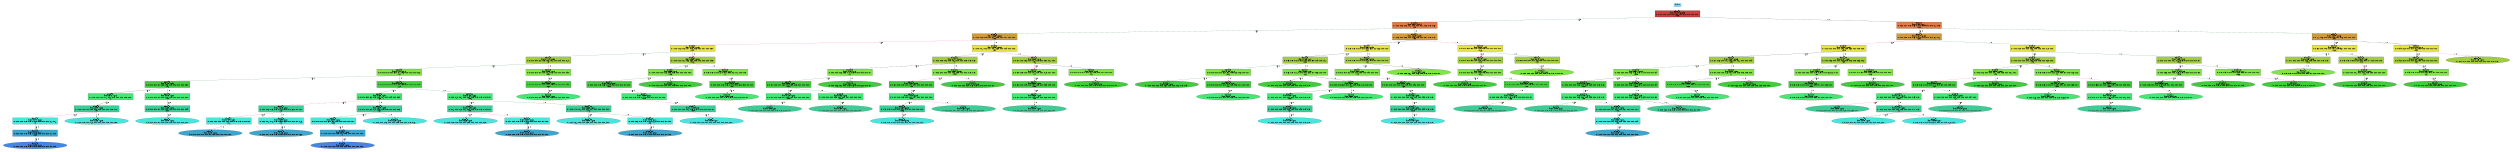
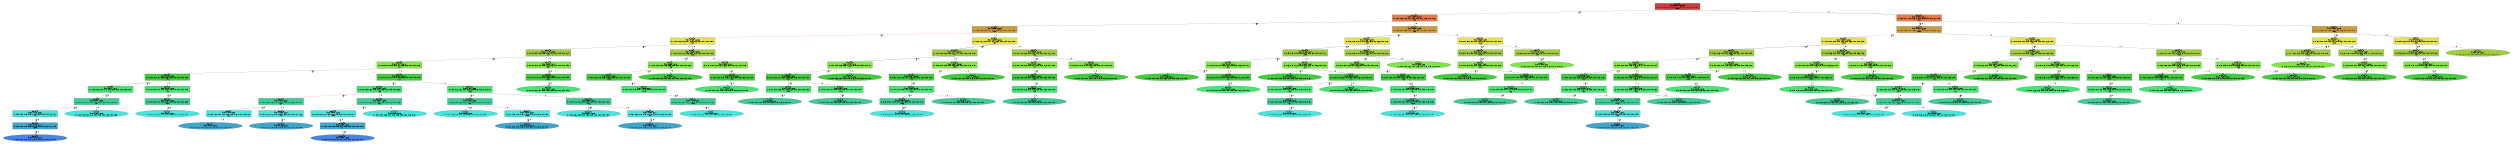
node "semeion": removed
